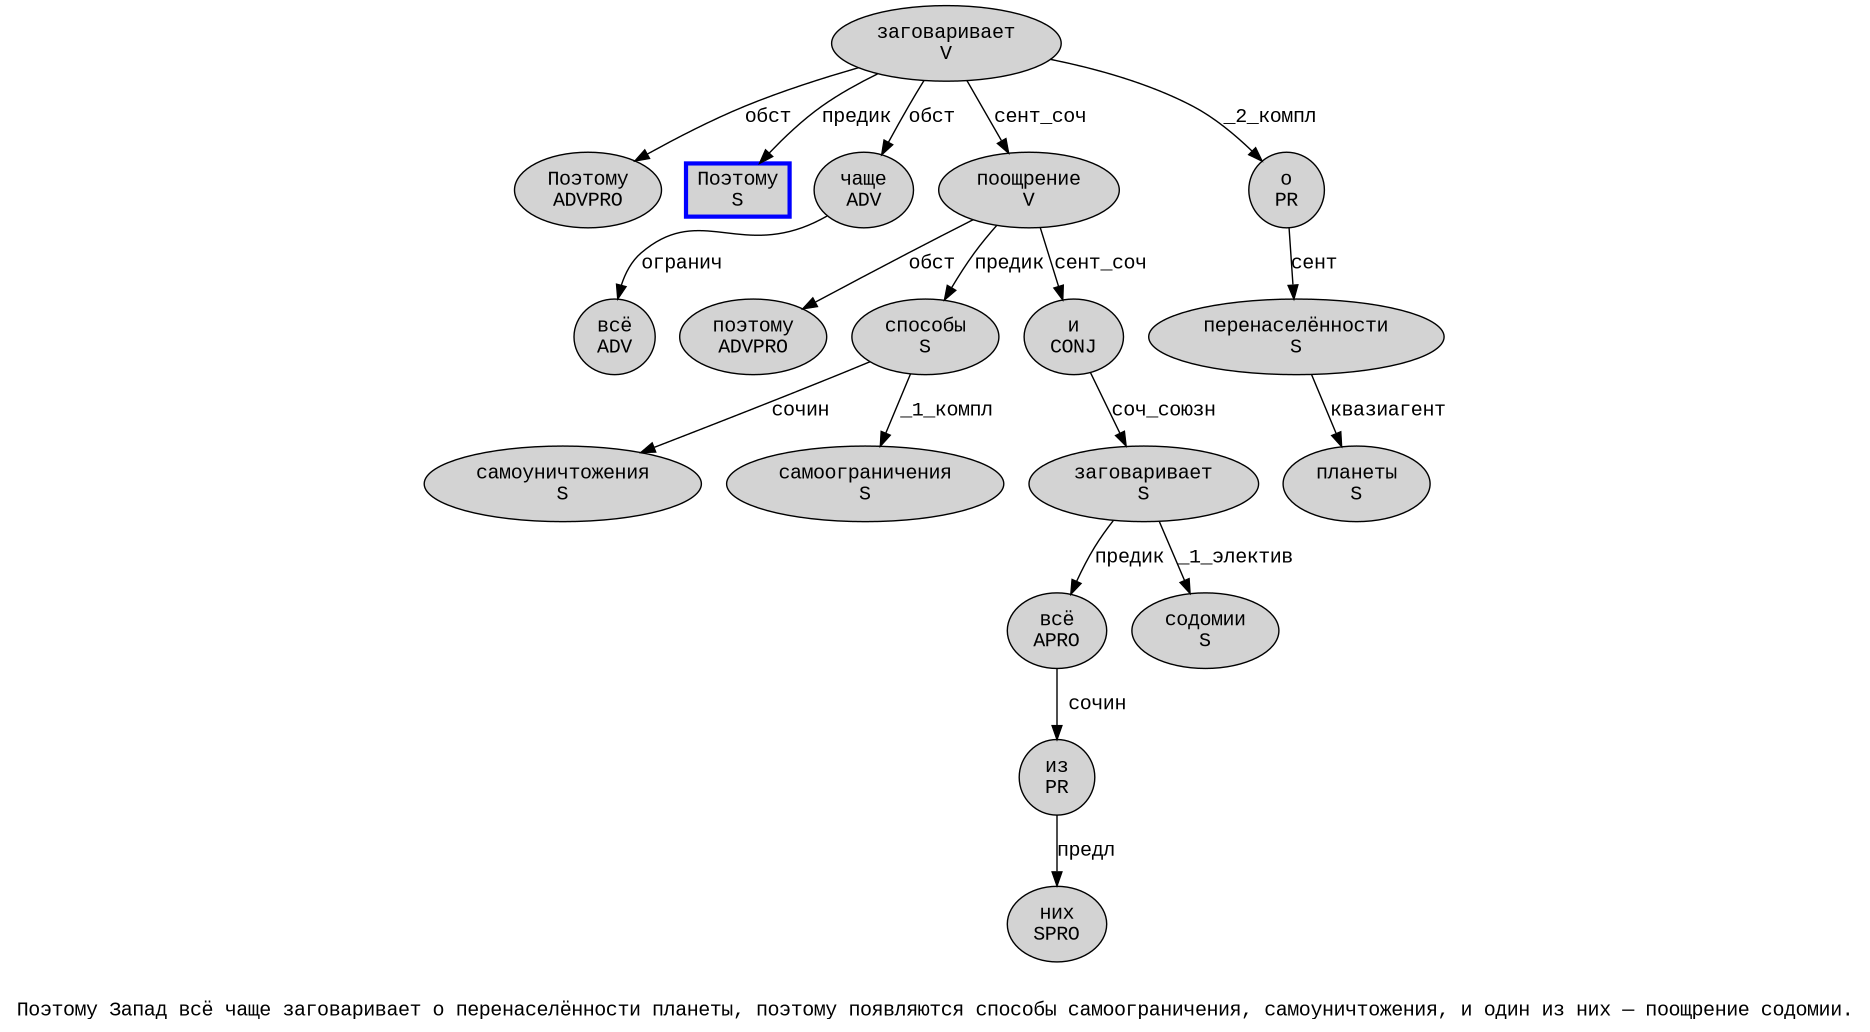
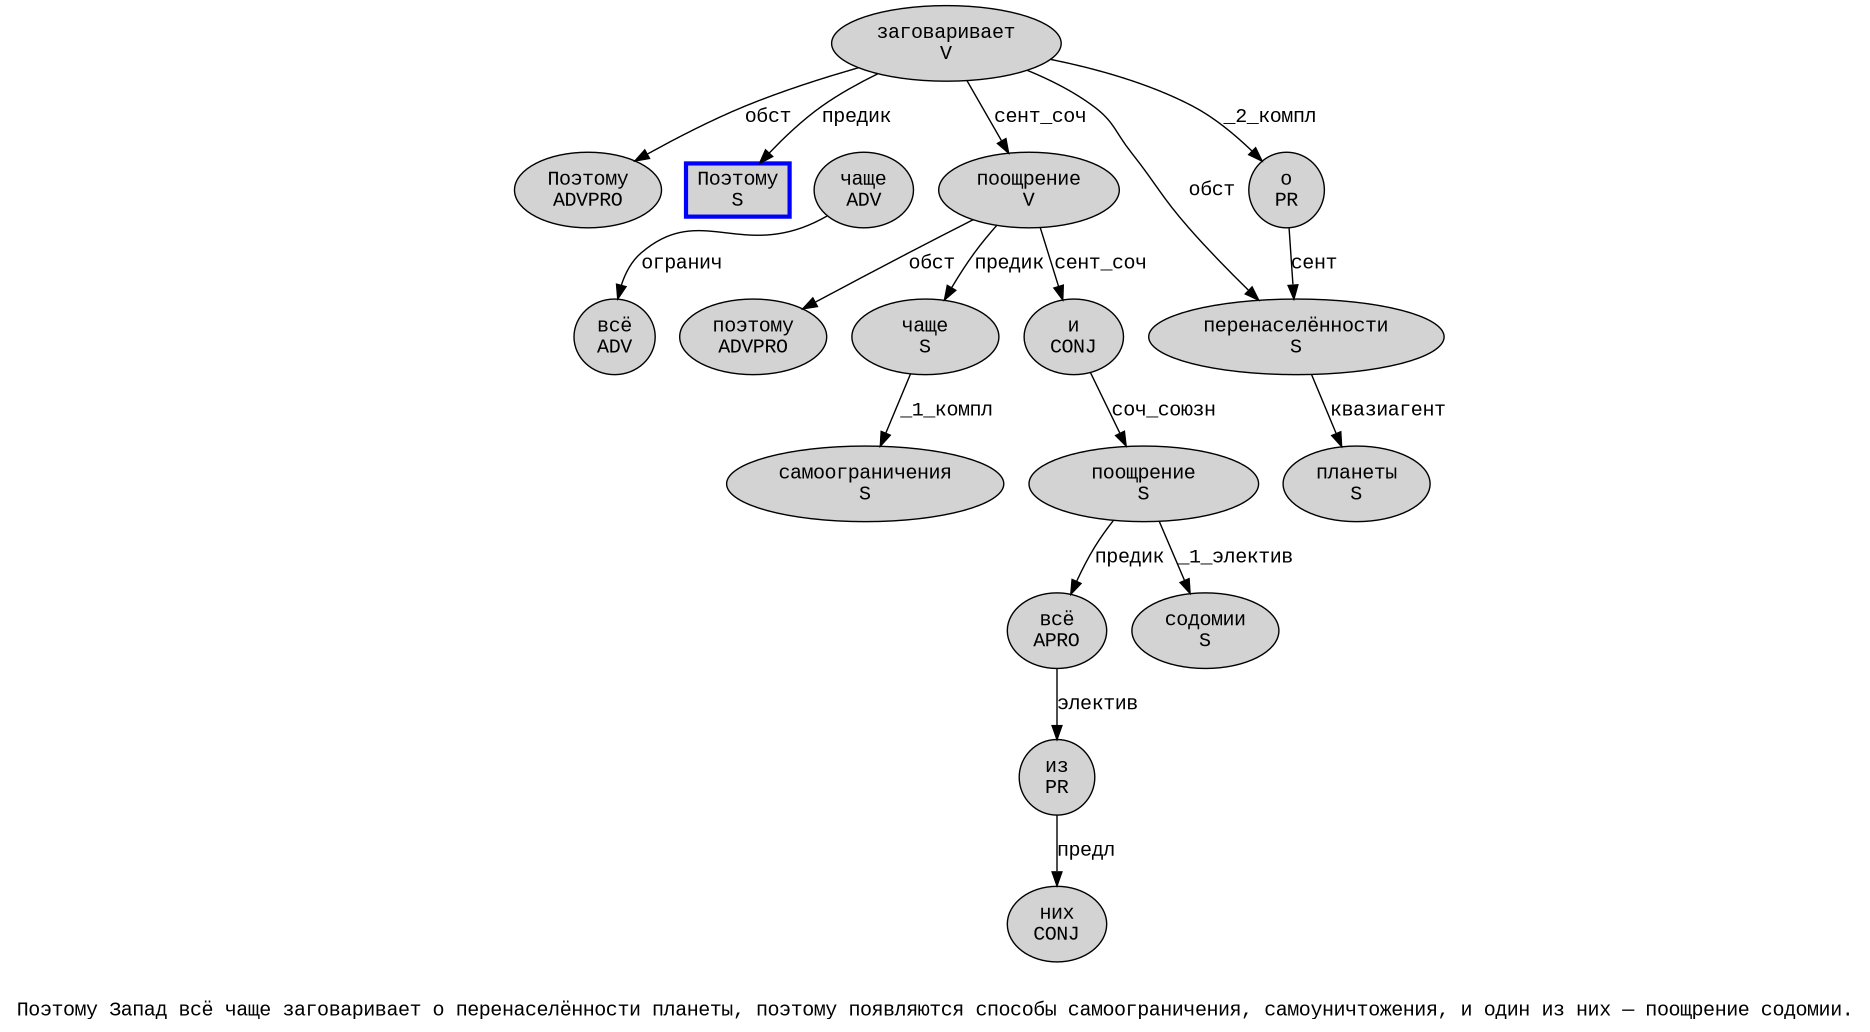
edge "заговаривает V" -> "чаще ADV": now "заговаривает V" -> "перенаселённости S"
node "способы S": label "способы S" -> "чаще S"
node "самоуничтожения S": removed
node "заговаривает S": label "заговаривает S" -> "поощрение S"
edge "всё APRO" -> "из PR": label "сочин" -> "электив"
node "них SPRO": label "них SPRO" -> "них CONJ"
